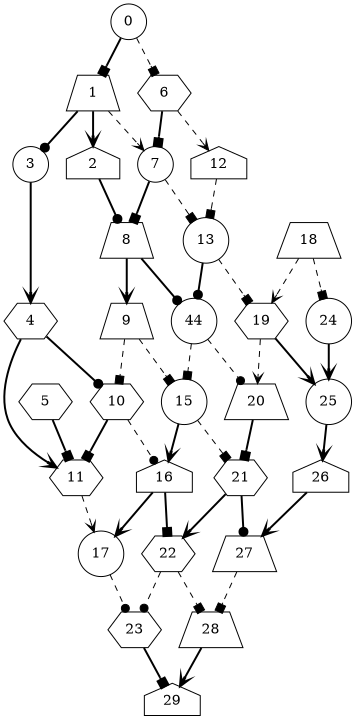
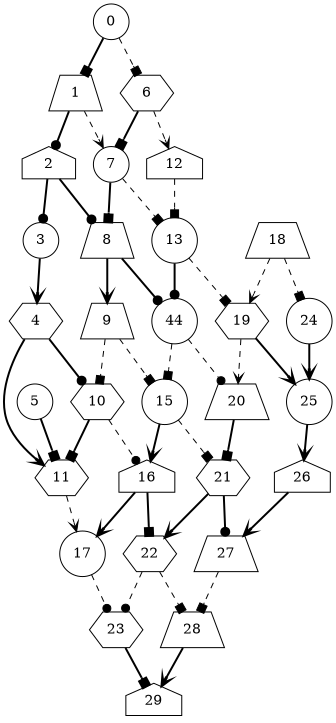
edge "1" -> "2": arrowhead vee -> dot
edge "1" -> "3": now "2" -> "3"
node "5": shape hexagon -> circle
